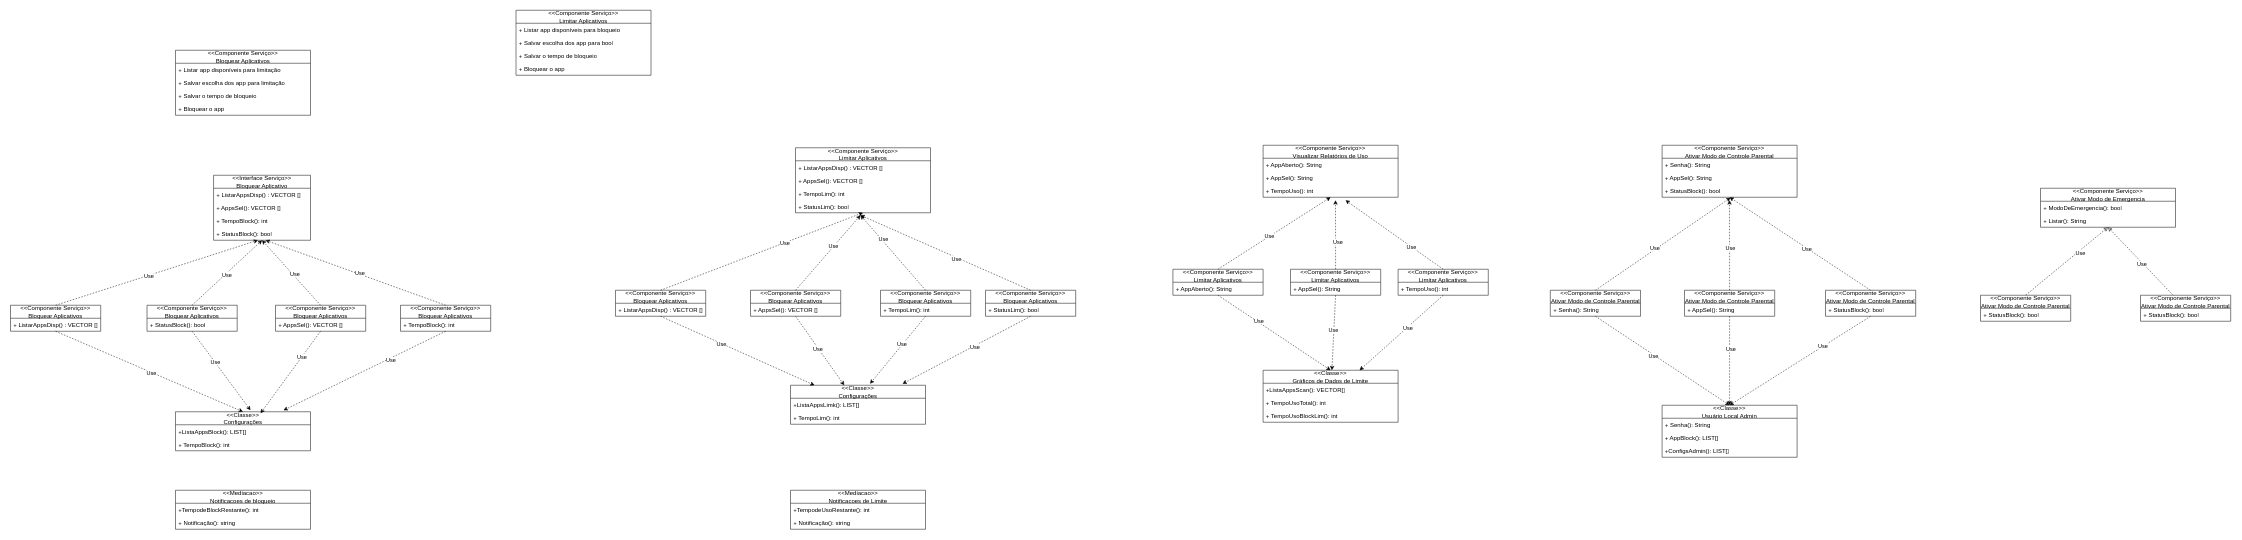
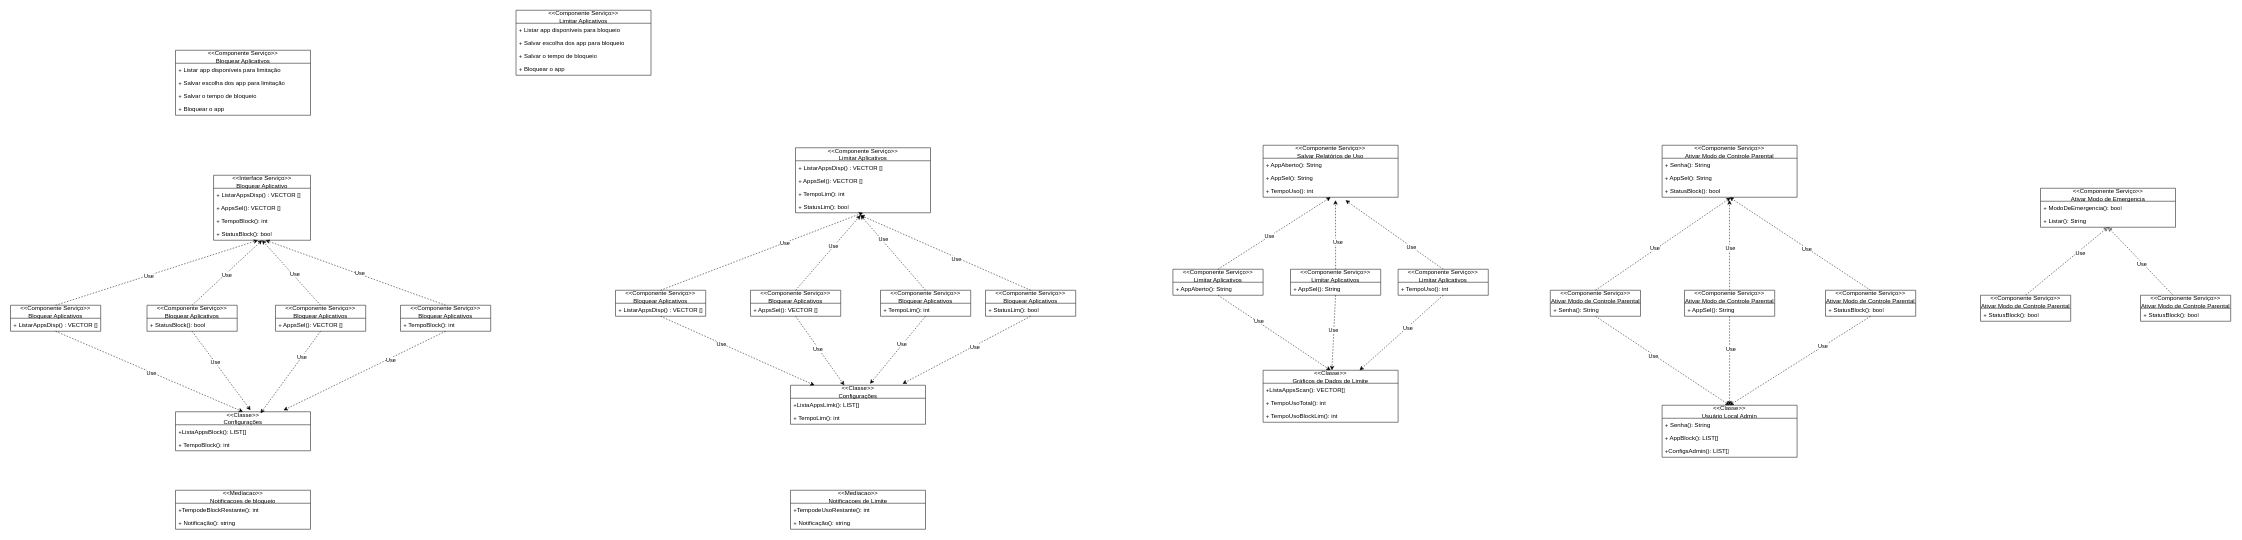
node "+ Salvar escolha dos app para bool": label "+ Salvar escolha dos app para bool" -> "+ Salvar escolha dos app para bloqueio"
node "<<Componente Serviço>> Visualizar Relatórios de Uso": label "<<Componente Serviço>> Visualizar Relatórios de Uso" -> "<<Componente Serviço>> Salvar Relatórios de Uso"
